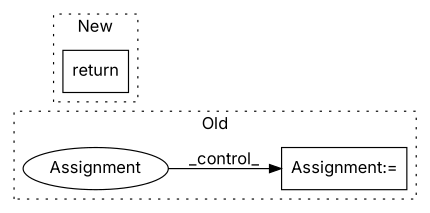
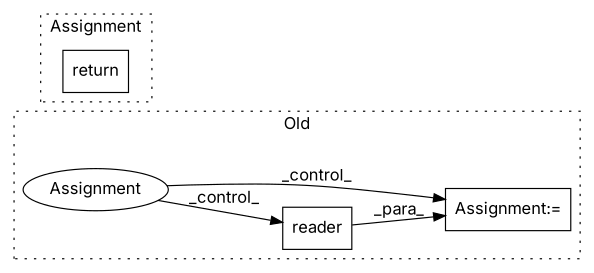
cluster "New": label "New" -> "Assignment"
node "reader": added
